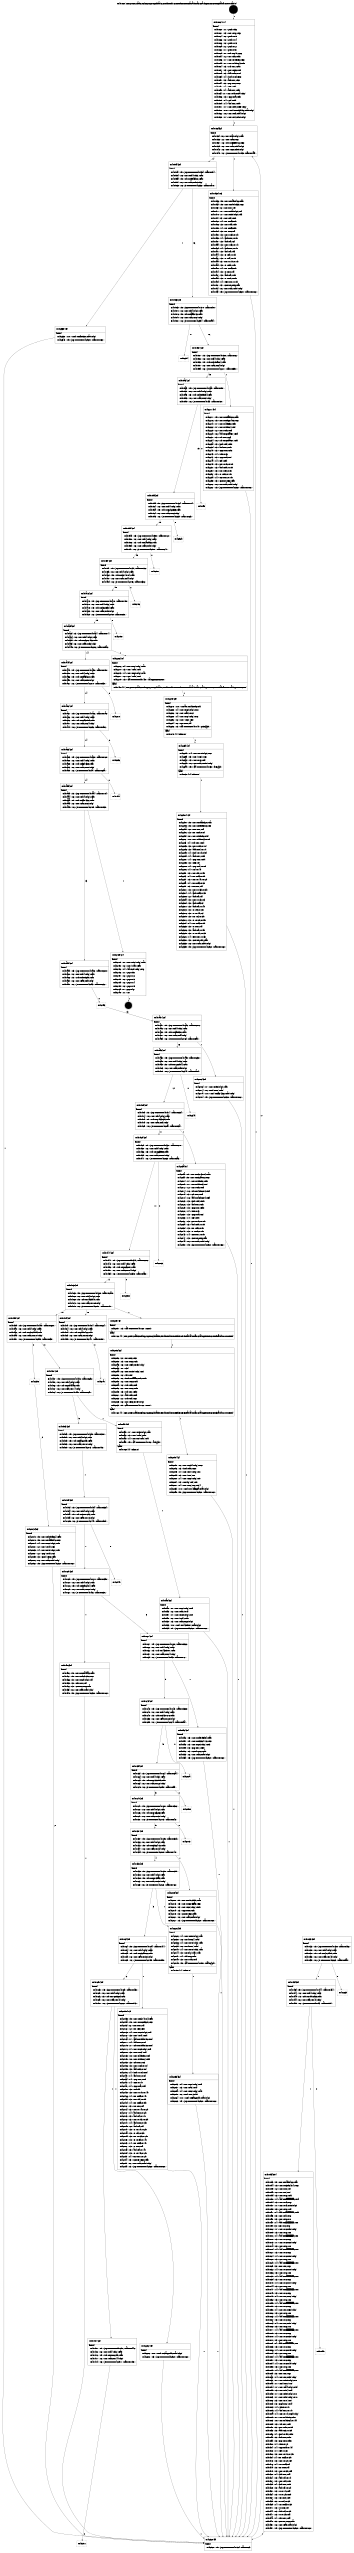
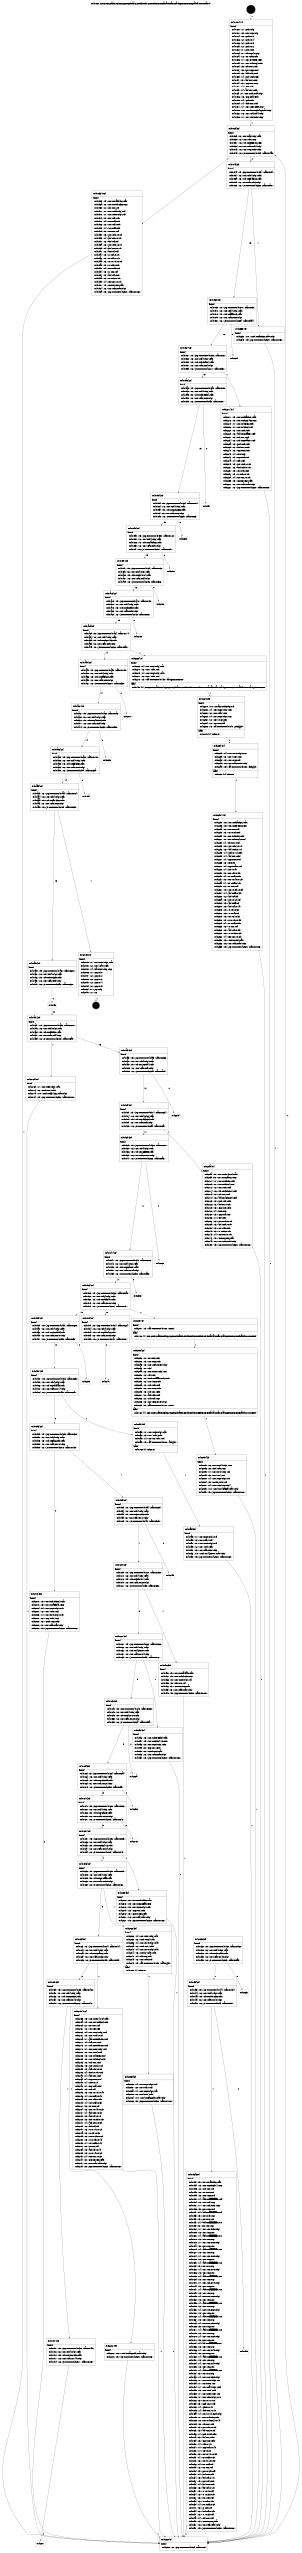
edge "0x4025be" -> "0x402073 [36]": now "0x401bd3 [28]" -> "0x402073 [36]"
